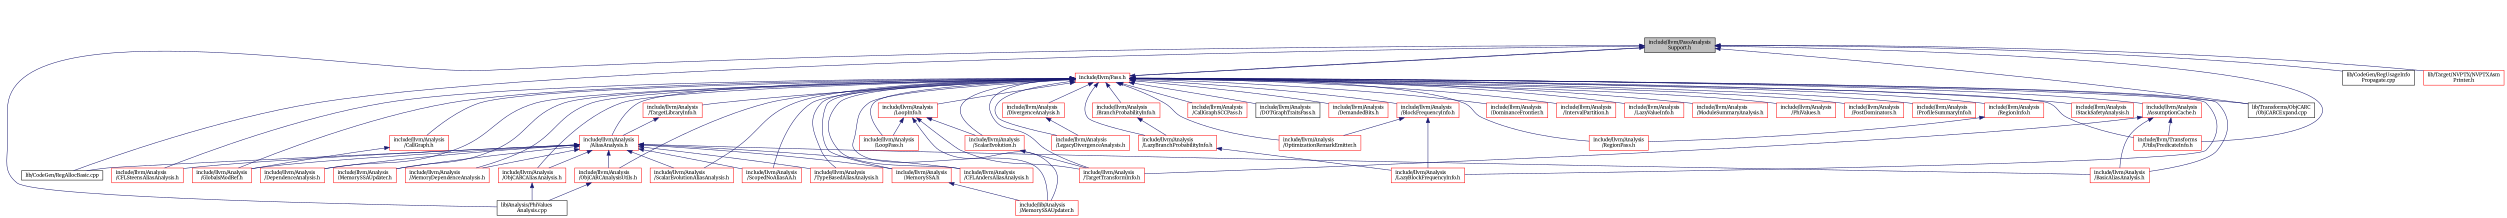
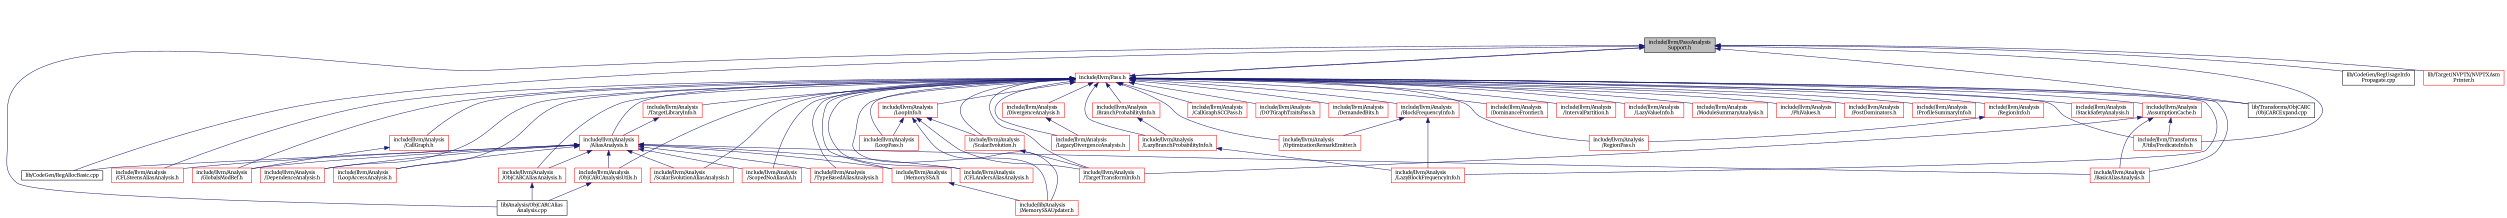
node "include/llvm/Analysis /DOTGraphTraitsPass.h": color black -> red
node "include/llvm/Analysis /MemorySSAUpdater.h": label "include/llvm/Analysis /MemorySSAUpdater.h" -> "include/llvm/Analysis /LoopAccessAnalysis.h"
node "include/llvm/Analysis /MemoryDependenceAnalysis.h": removed
node "lib/Analysis/PhiValues Analysis.cpp": label "lib/Analysis/PhiValues Analysis.cpp" -> "lib/Analysis/ObjCARCAlias Analysis.cpp"
